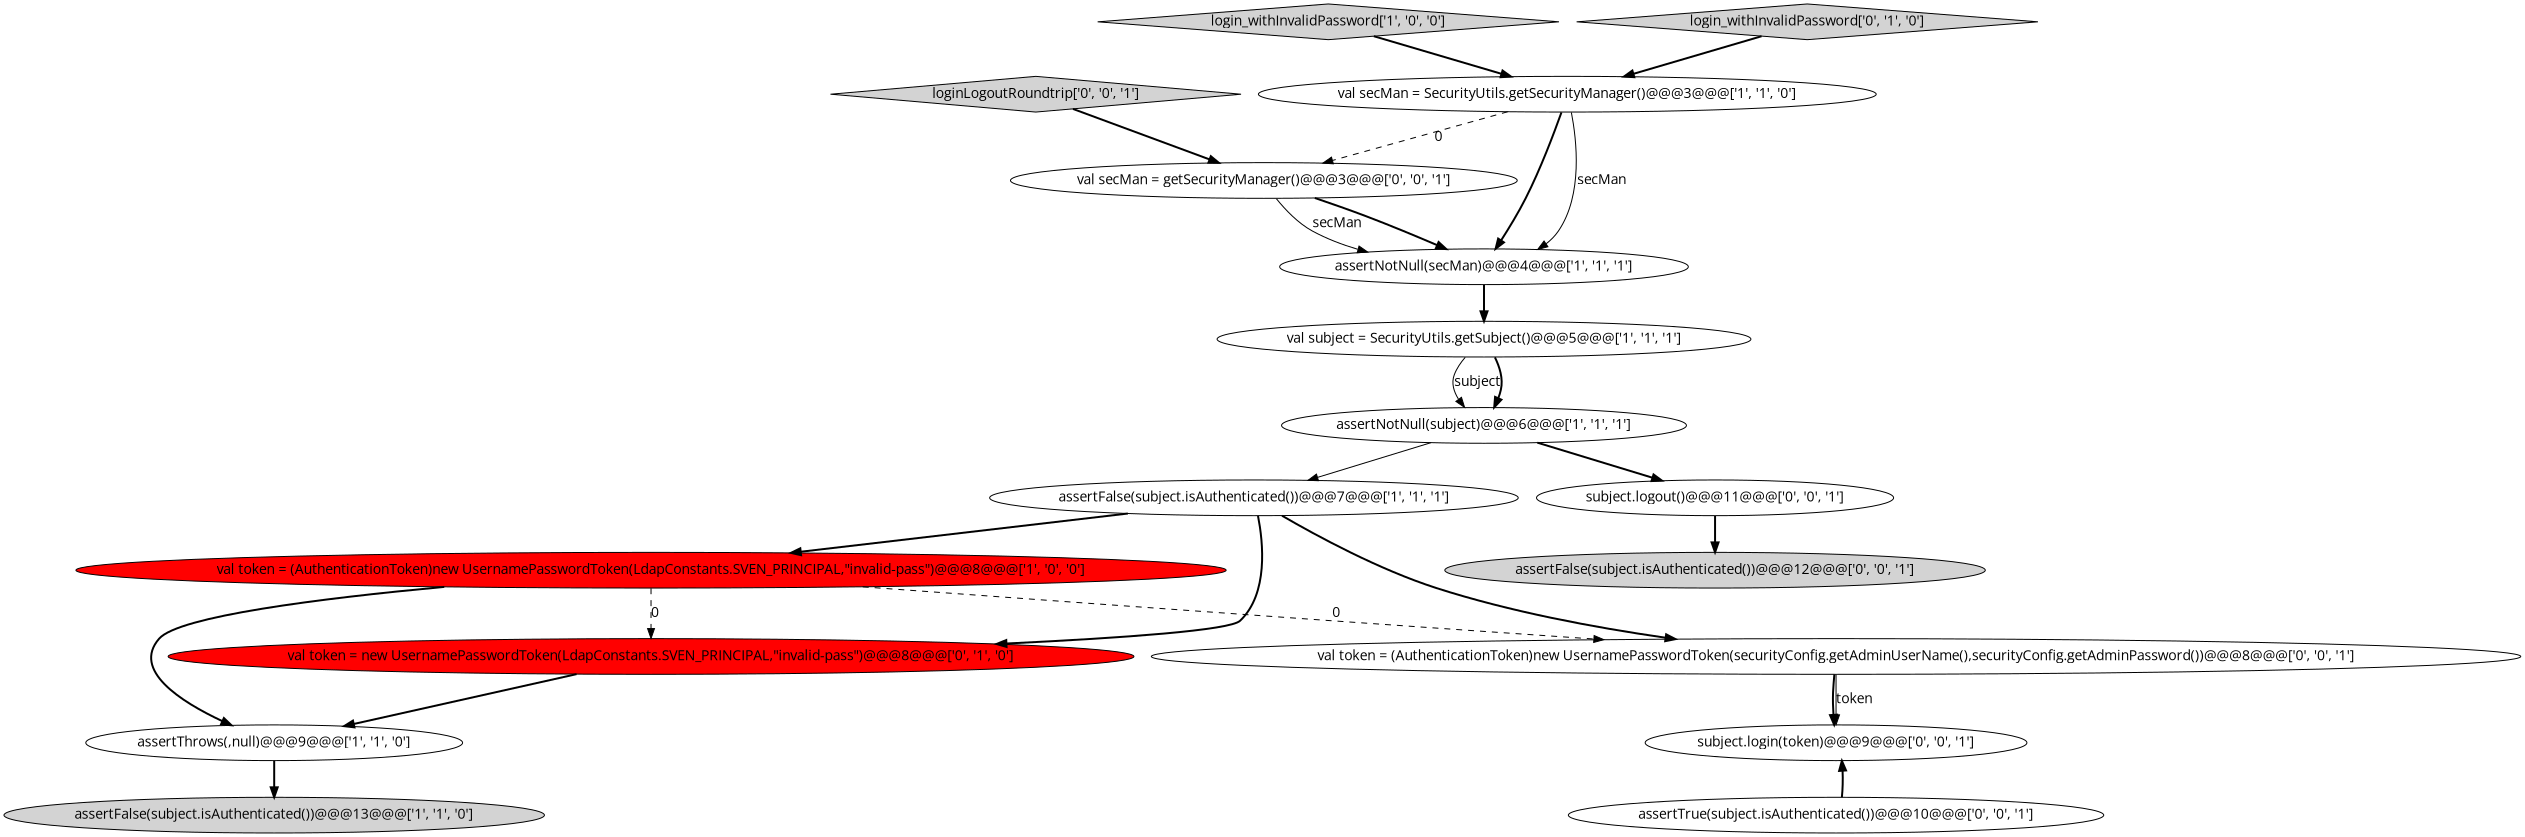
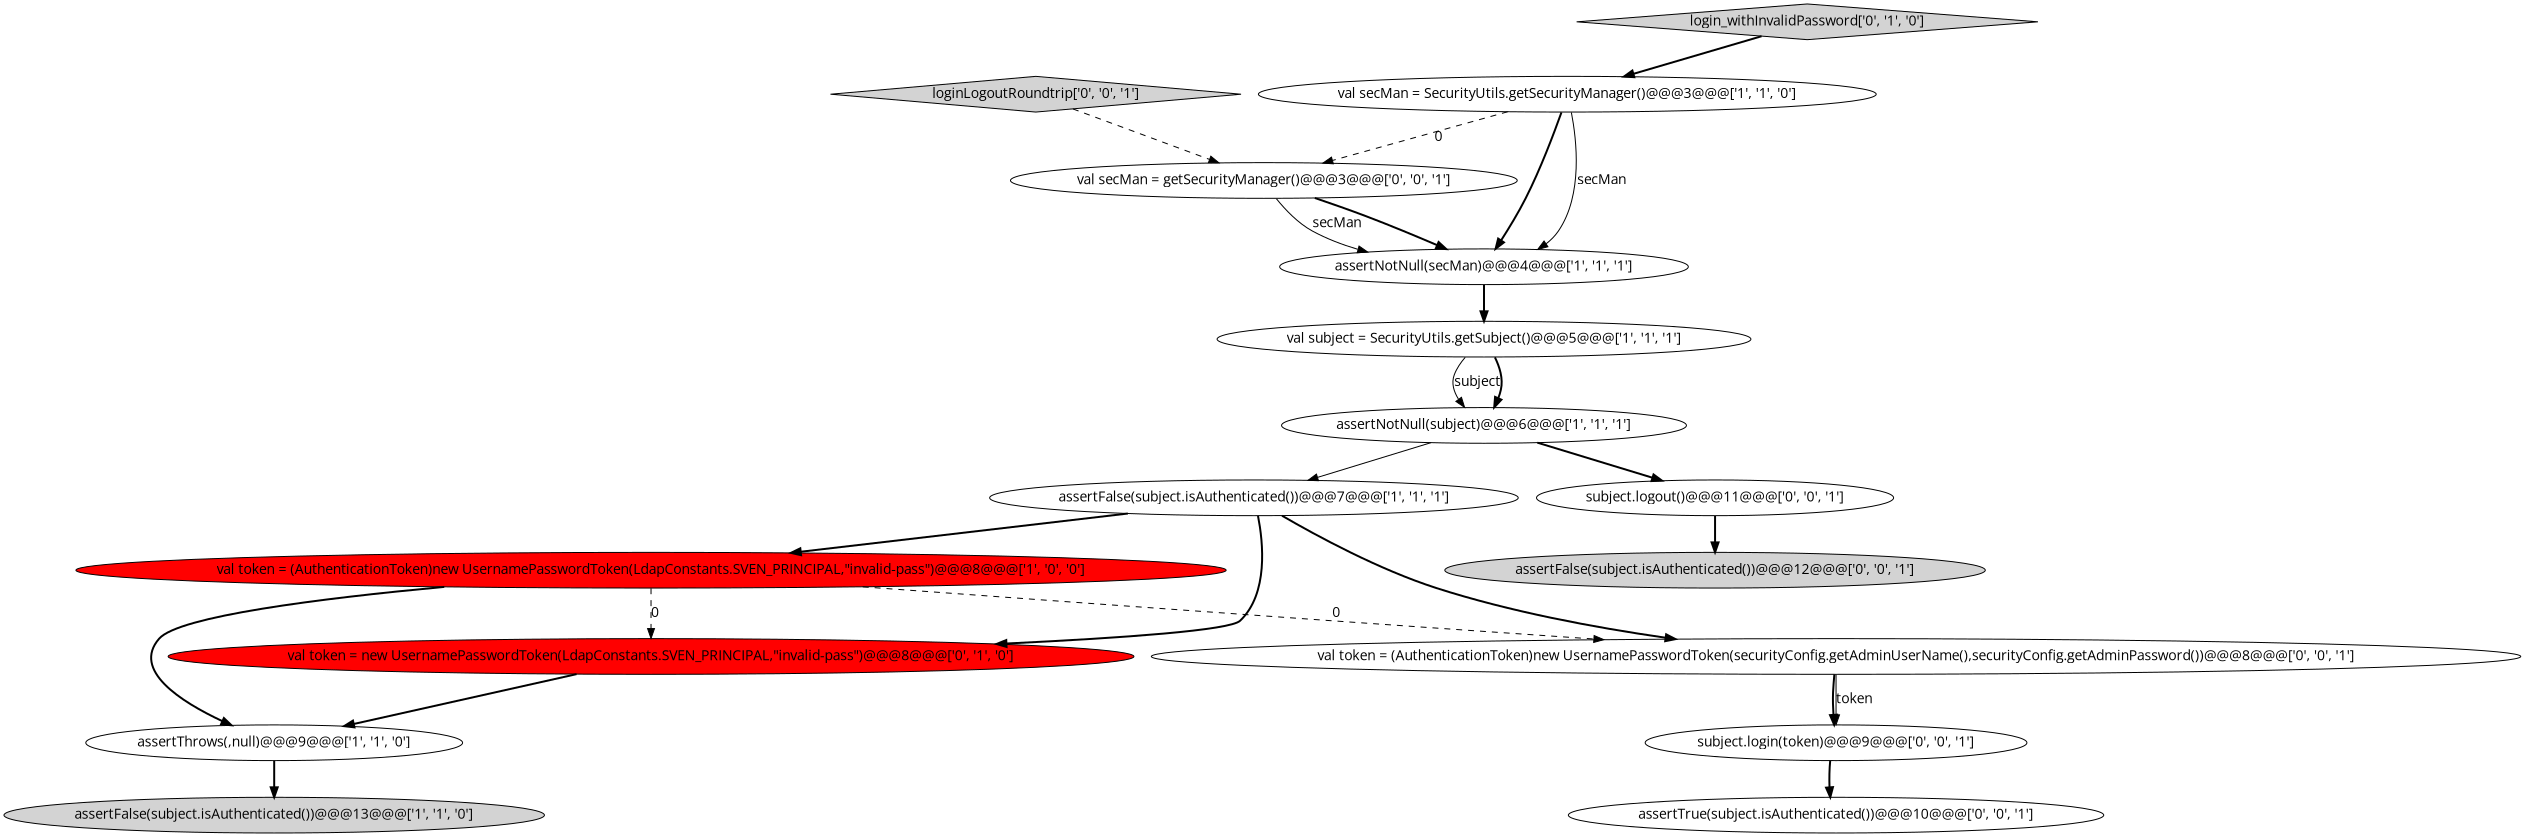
node "login_withInvalidPassword['1', '0', '0']": removed
edge "loginLogoutRoundtrip['0', '0', '1']" -> "val secMan = getSecurityManager()@@@3@@@['0', '0', '1']": style bold -> dashed
edge "assertTrue(subject.isAuthenticated())@@@10@@@['0', '0', '1']" -> "subject.login(token)@@@9@@@['0', '0', '1']": reversed
